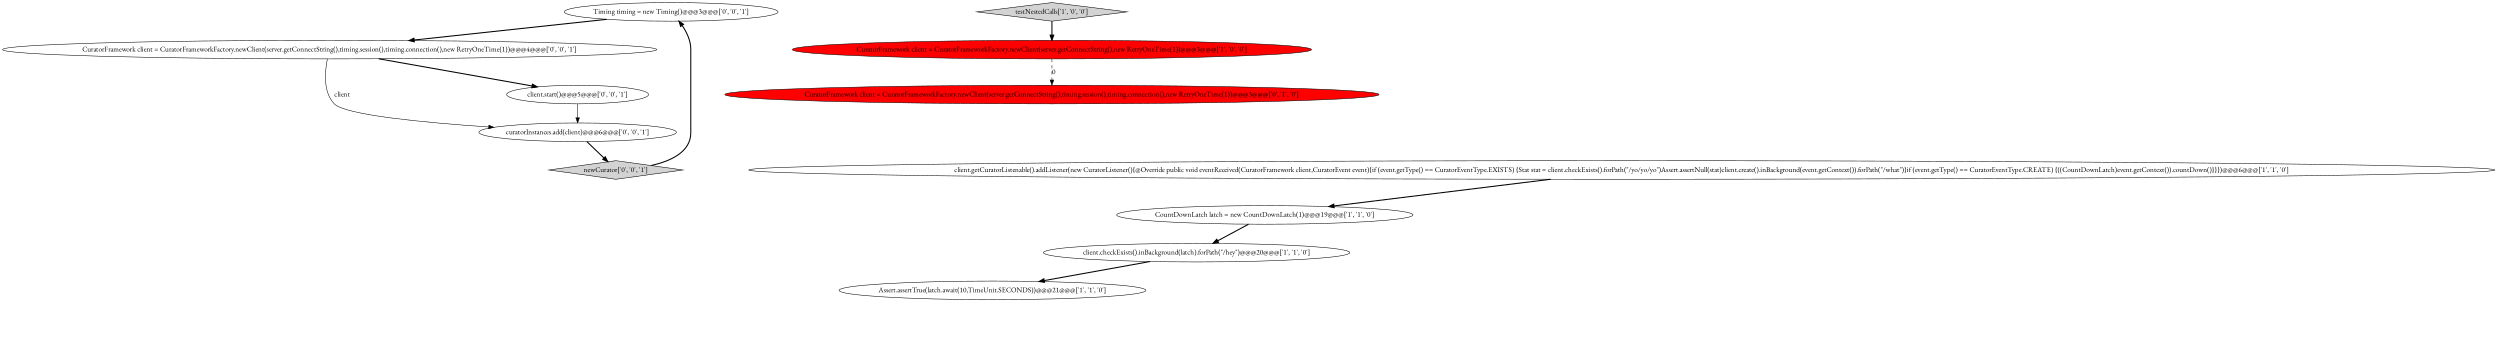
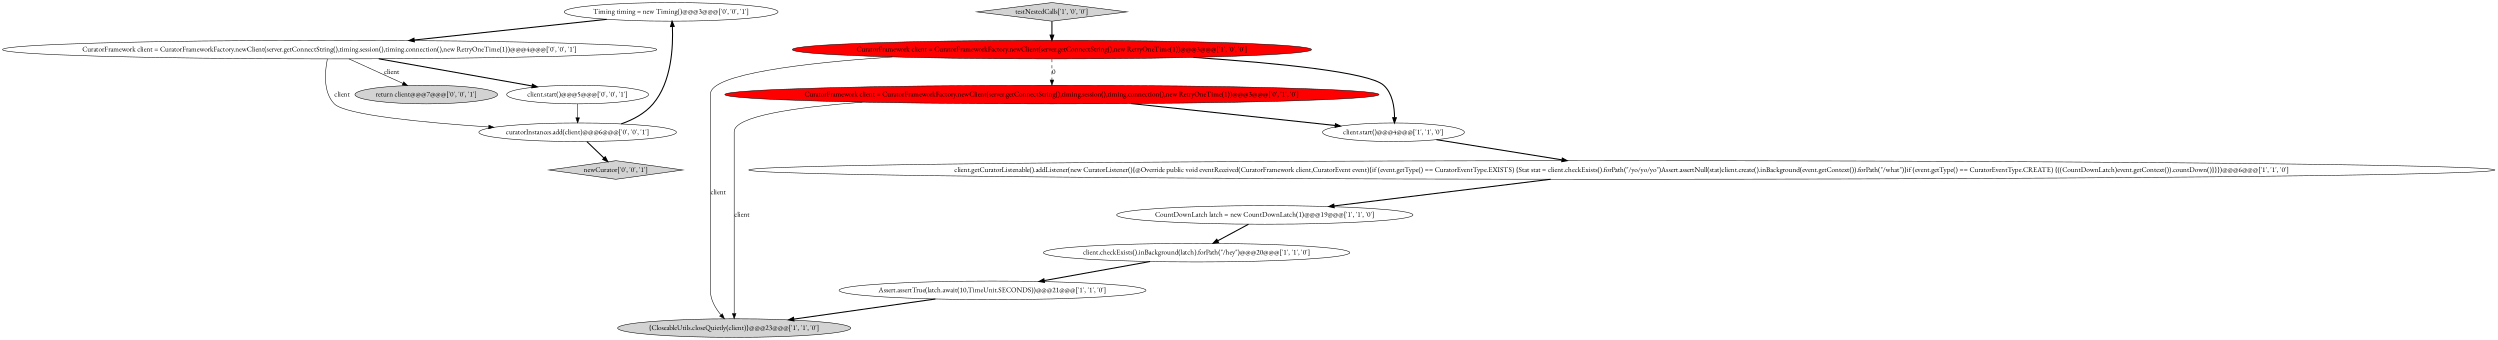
node "return client@@@7@@@['0', '0', '1']": added
edge "newCurator['0', '0', '1']" -> "Timing timing = new Timing()@@@3@@@['0', '0', '1']": now "curatorInstances.add(client)@@@6@@@['0', '0', '1']" -> "Timing timing = new Timing()@@@3@@@['0', '0', '1']"
node "client.start()@@@4@@@['1', '1', '0']": added
node "{CloseableUtils.closeQuietly(client)}@@@23@@@['1', '1', '0']": added
